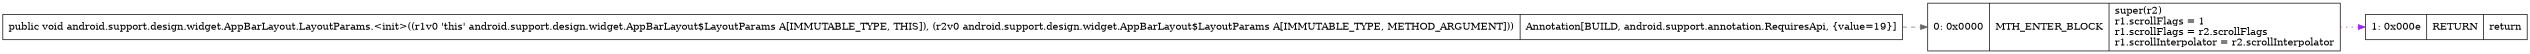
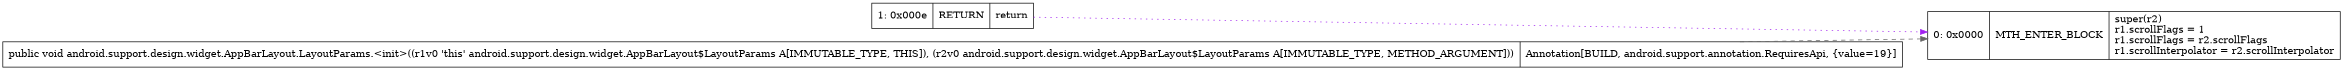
edge "0: 0x0000" -> "1: 0x000e": reversed
